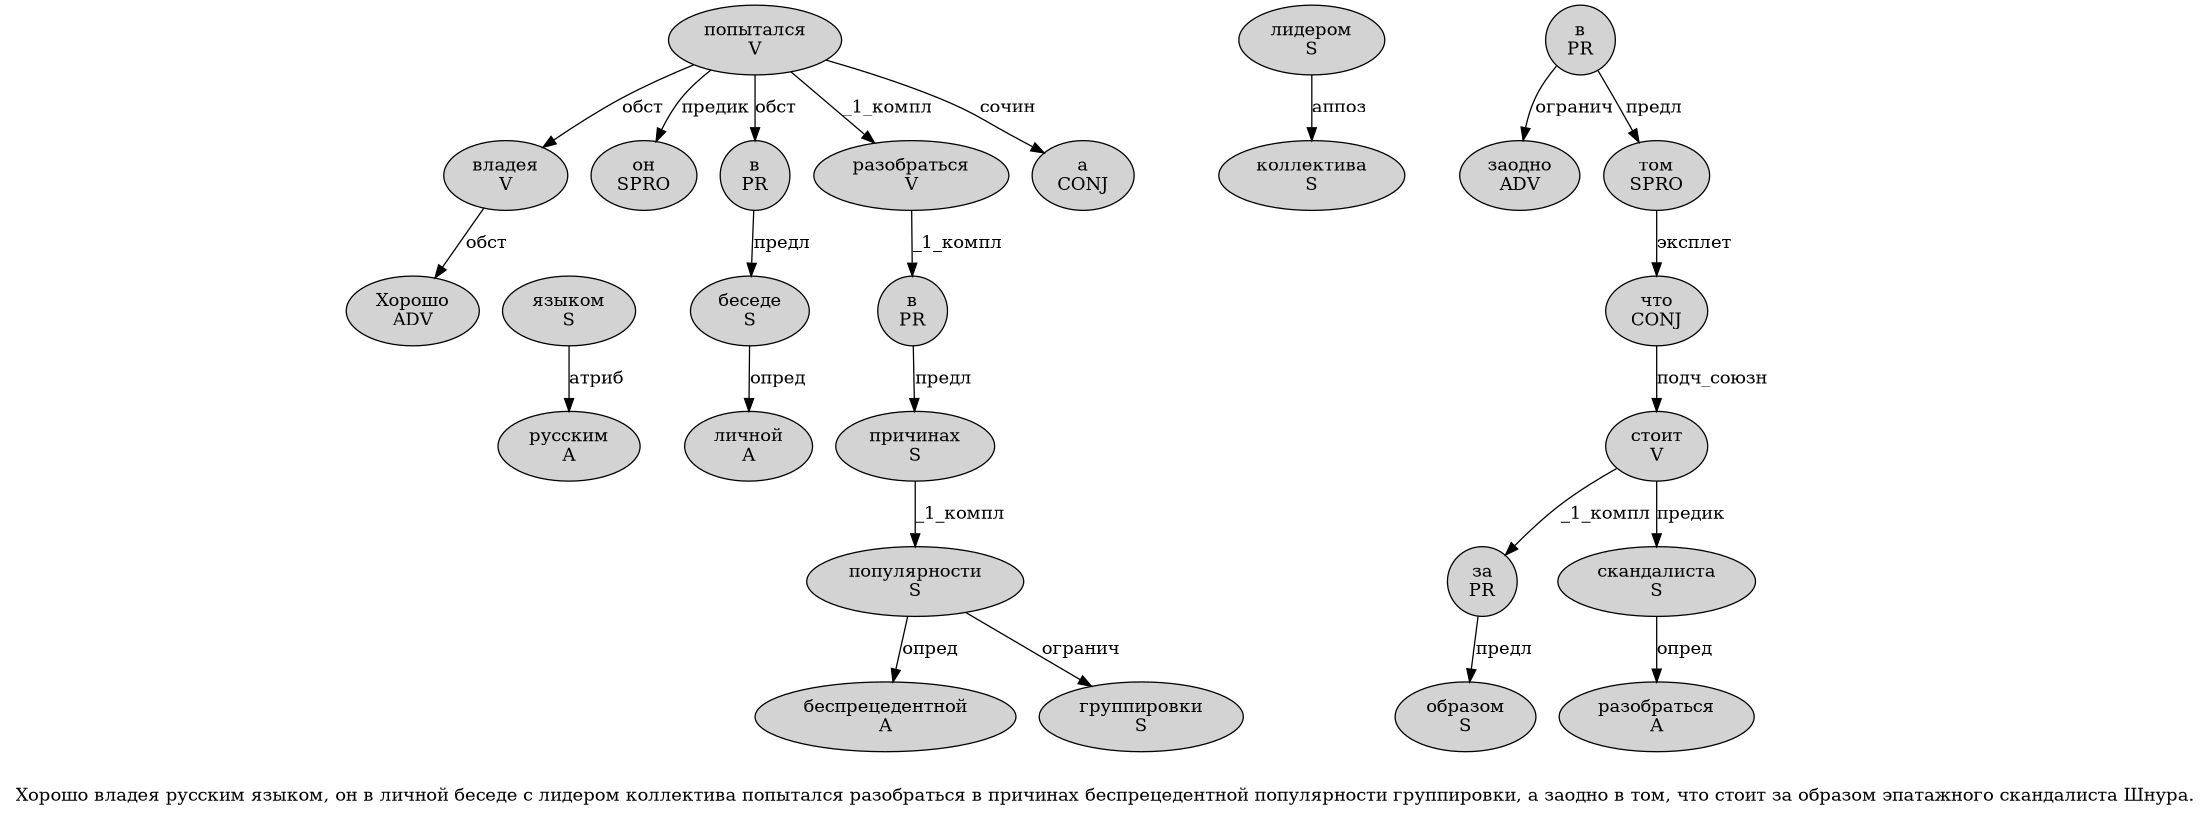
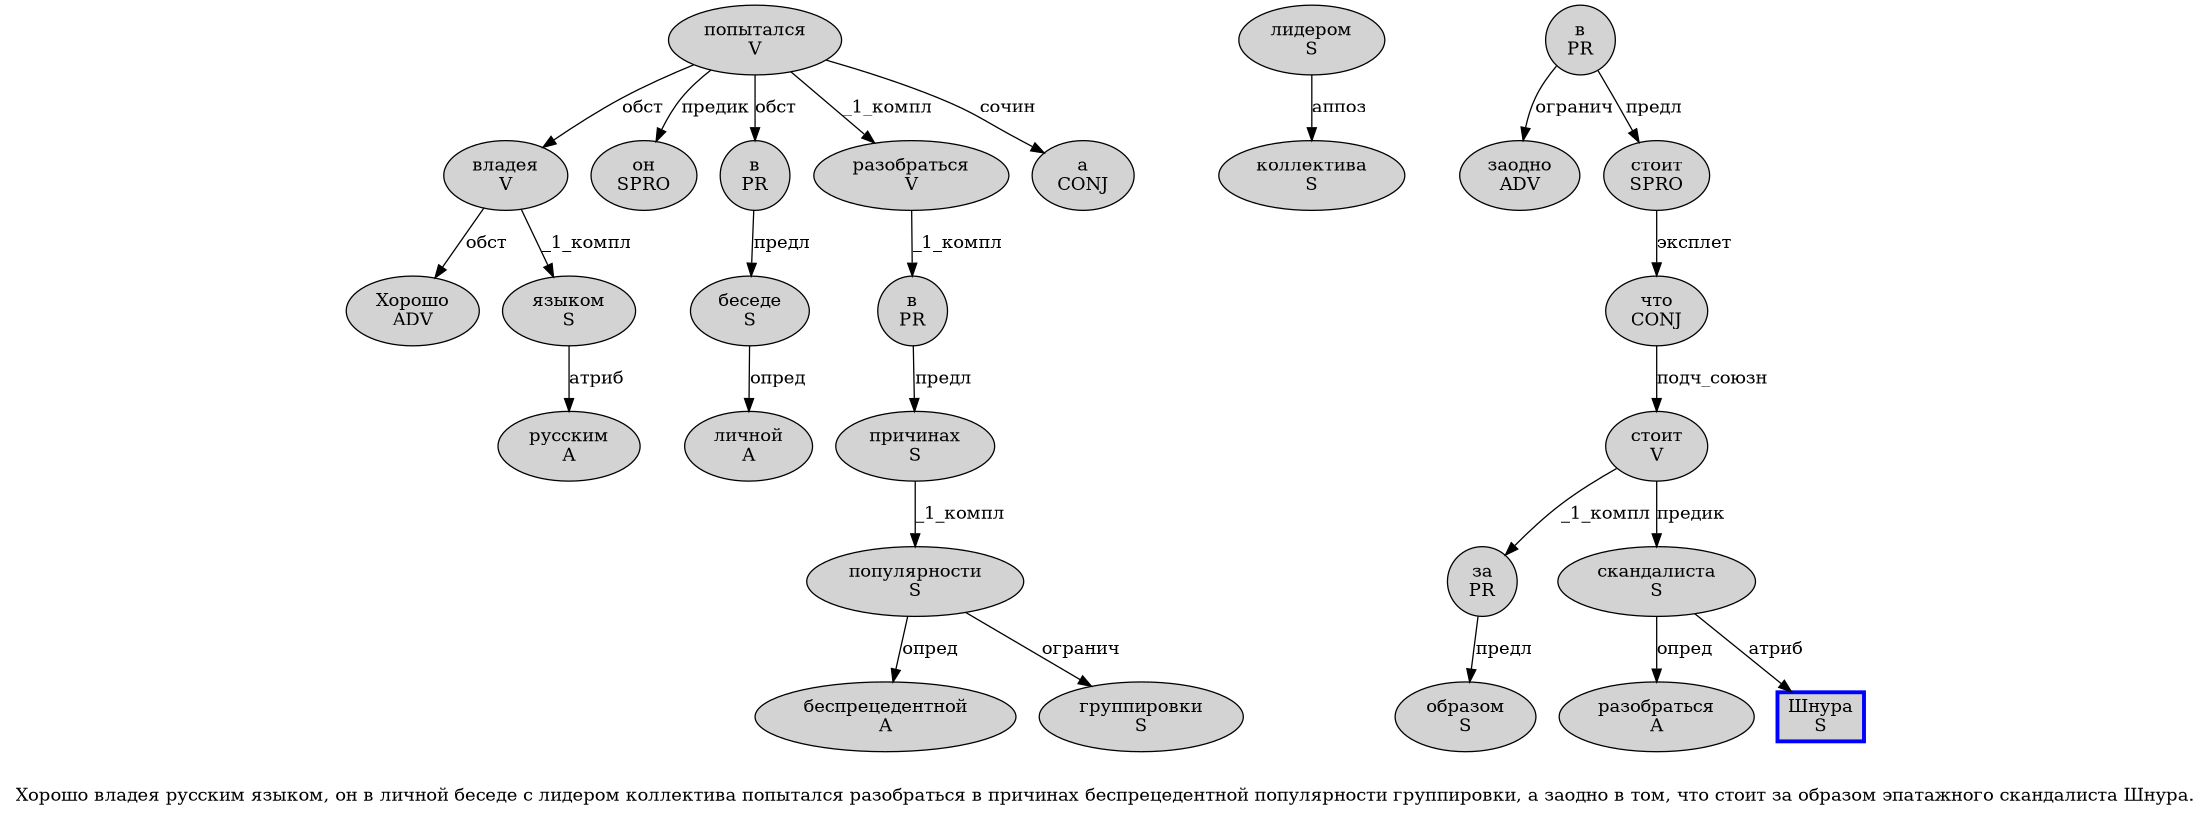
node "том SPRO": label "том SPRO" -> "стоит SPRO"
edge "владея V" -> "языком S": added, label "_1_компл"
node "Шнура S": added
